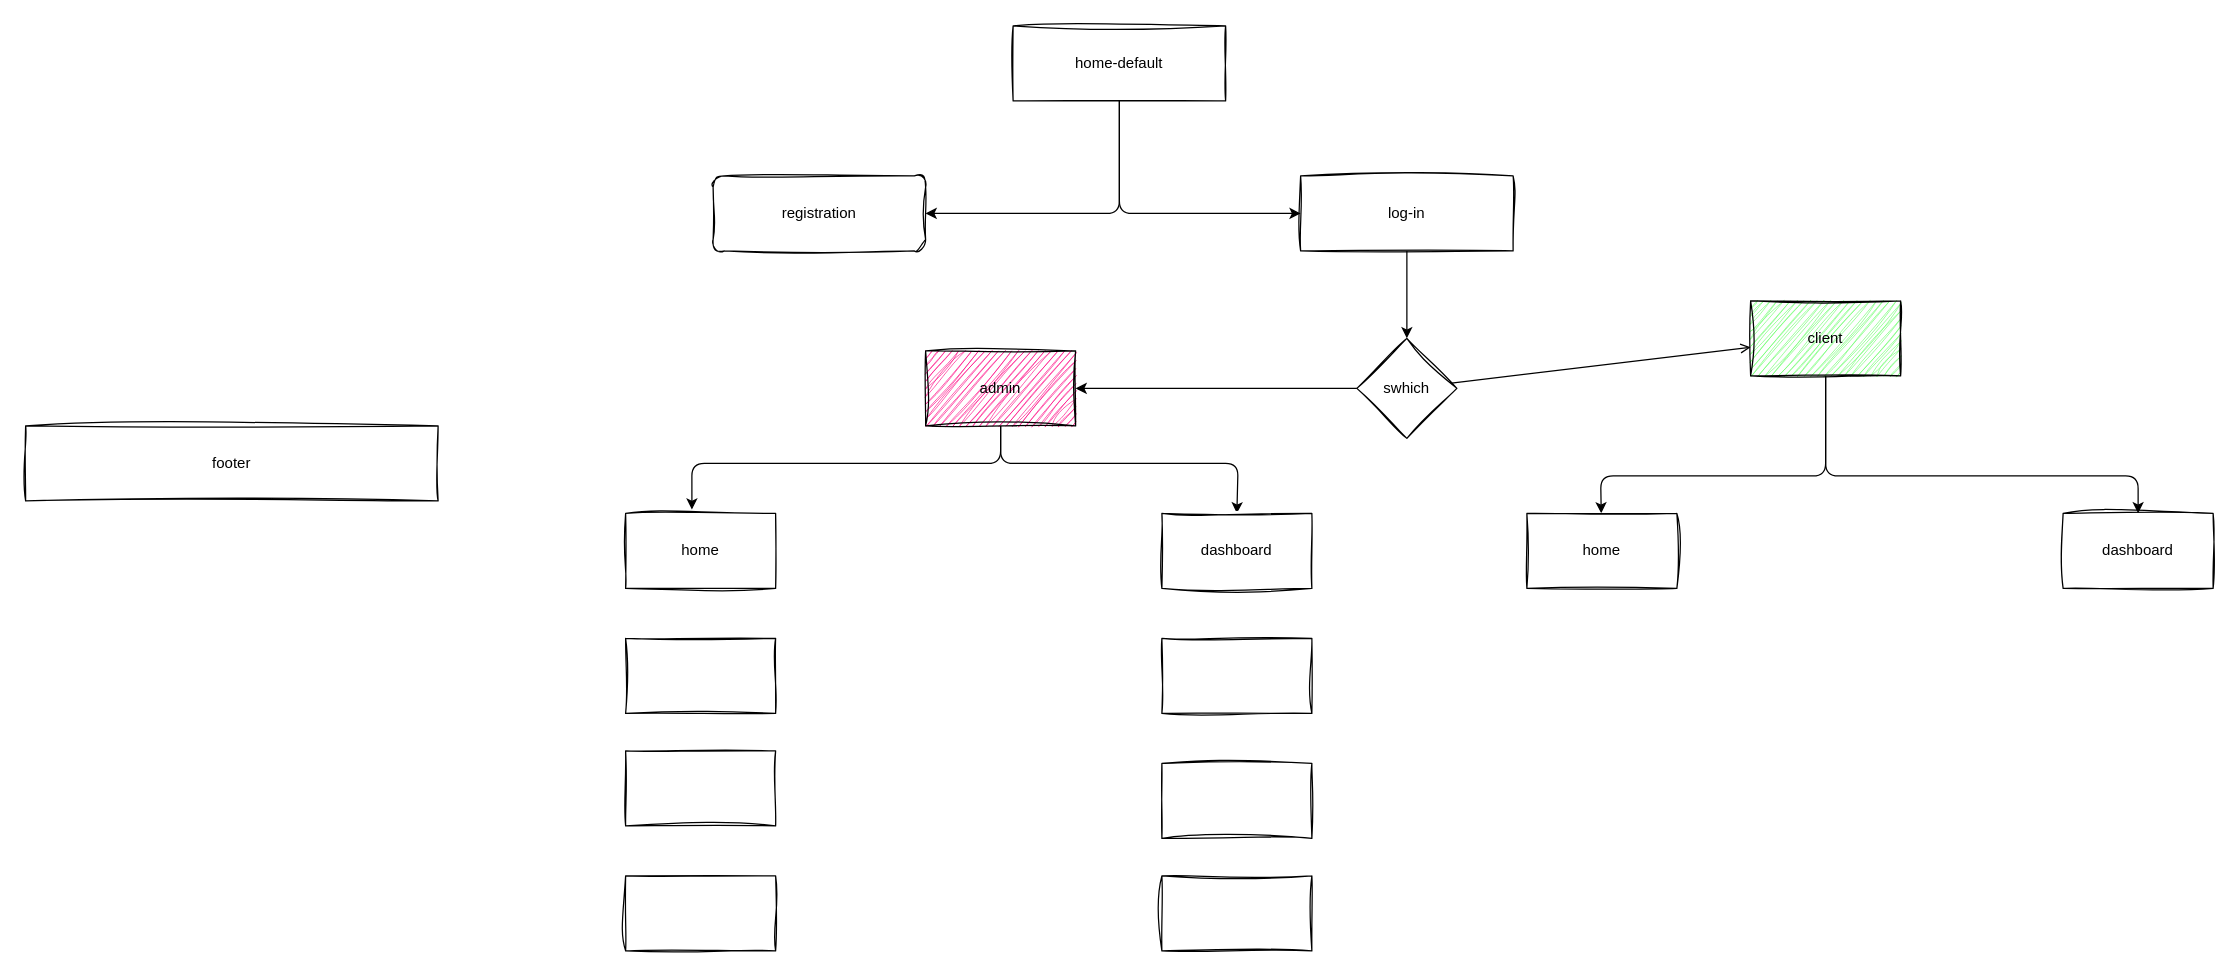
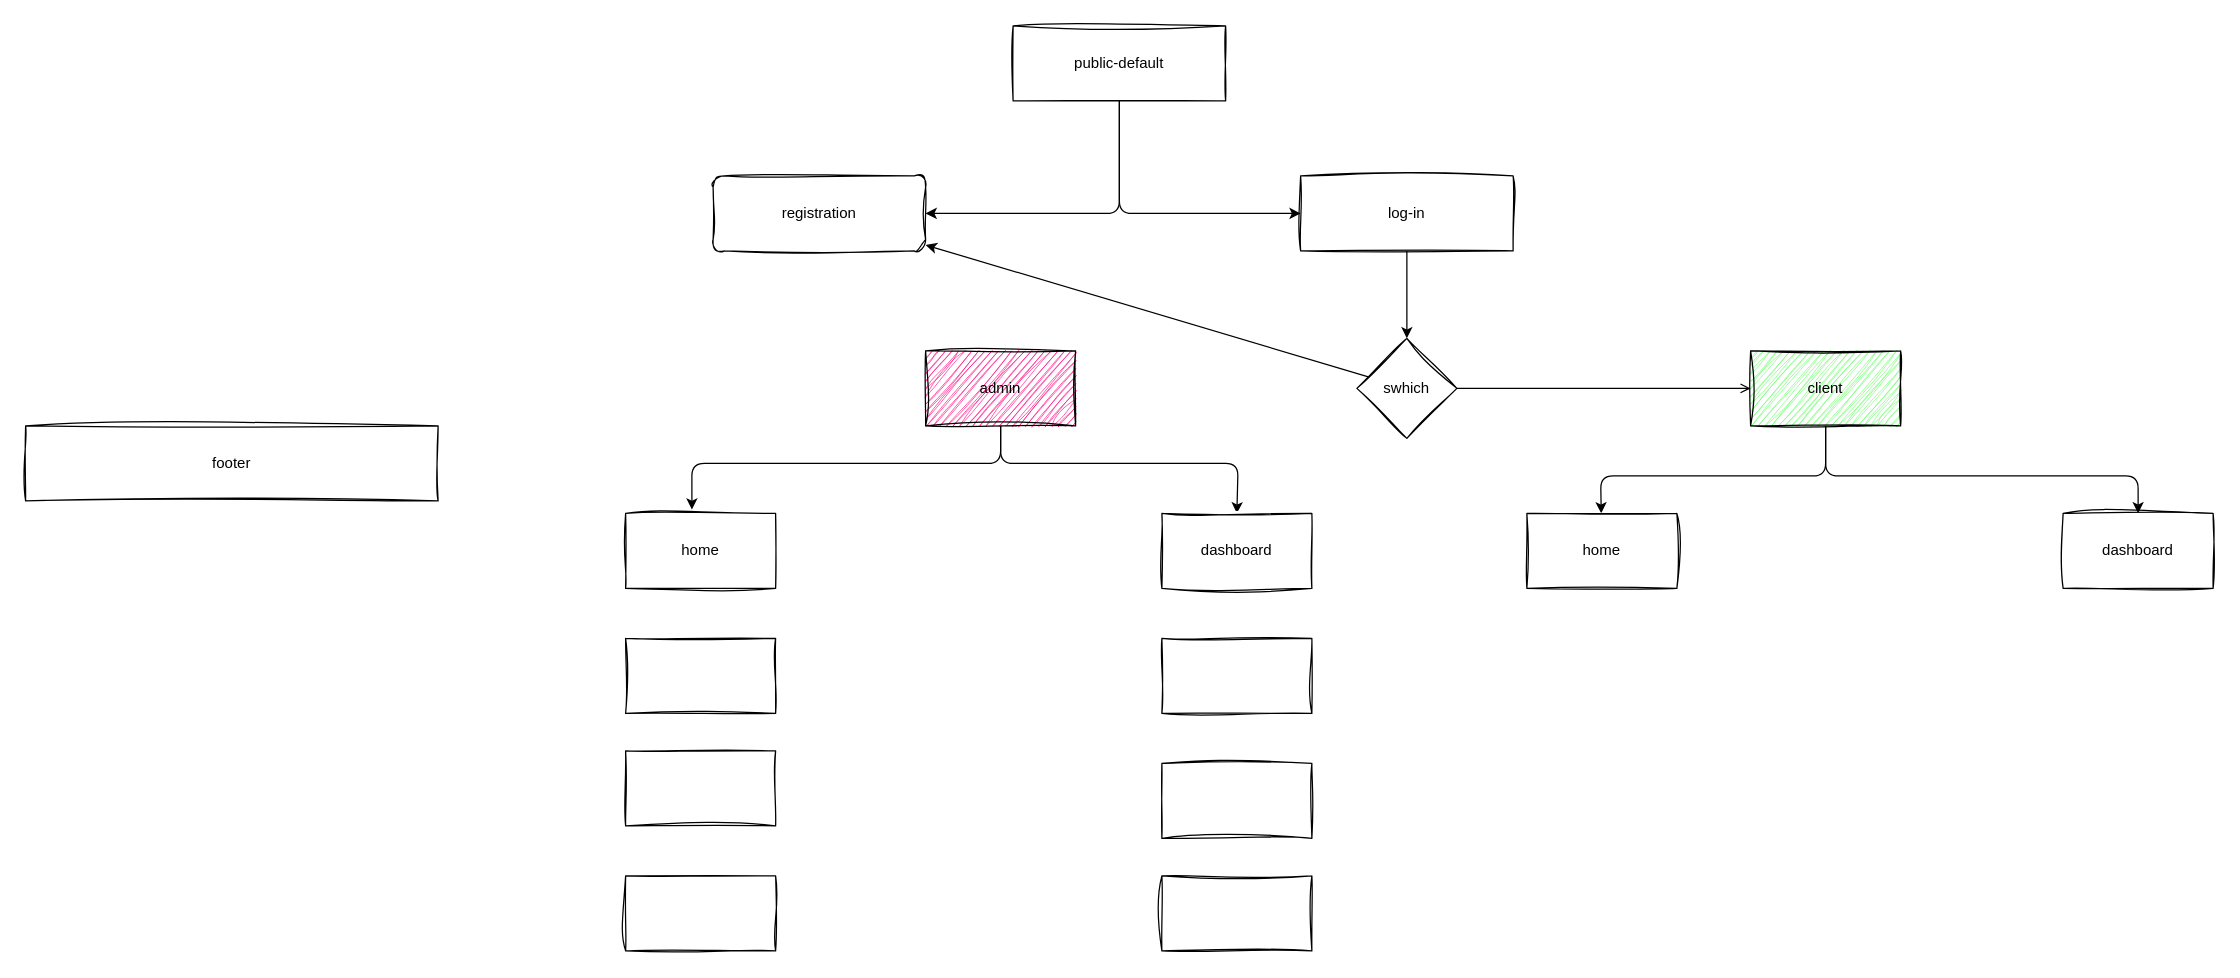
node "home-default": label "home-default" -> "public-default"
node "client": moved (1826, 338) -> (1826, 388)
edge "swhich" -> "admin": now "swhich" -> "registration"
